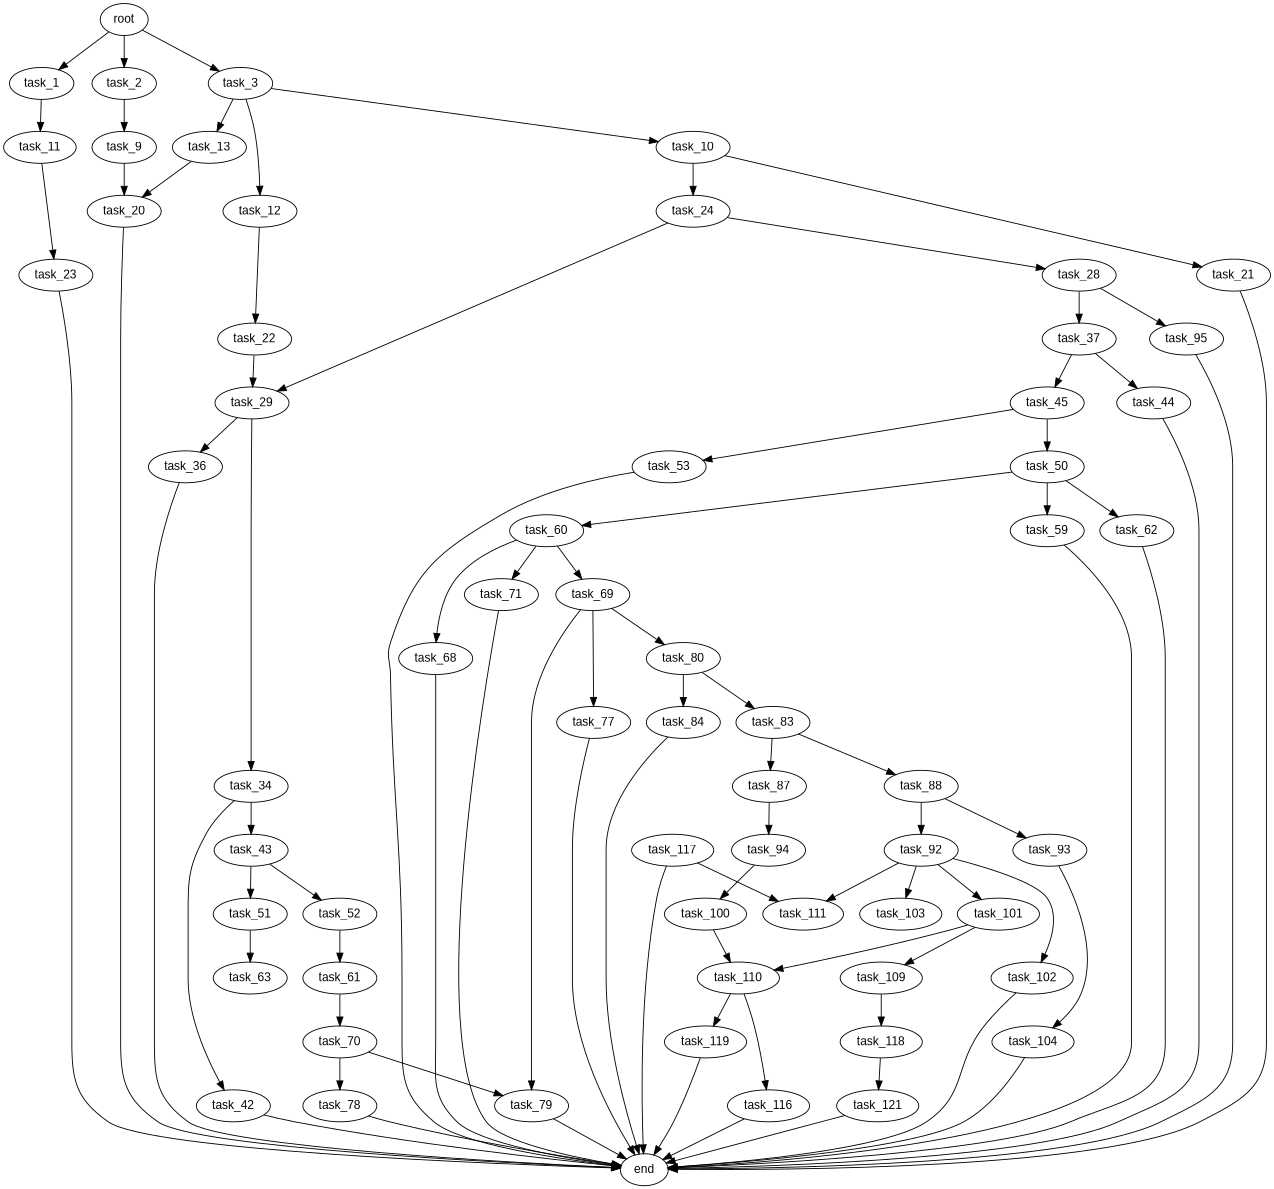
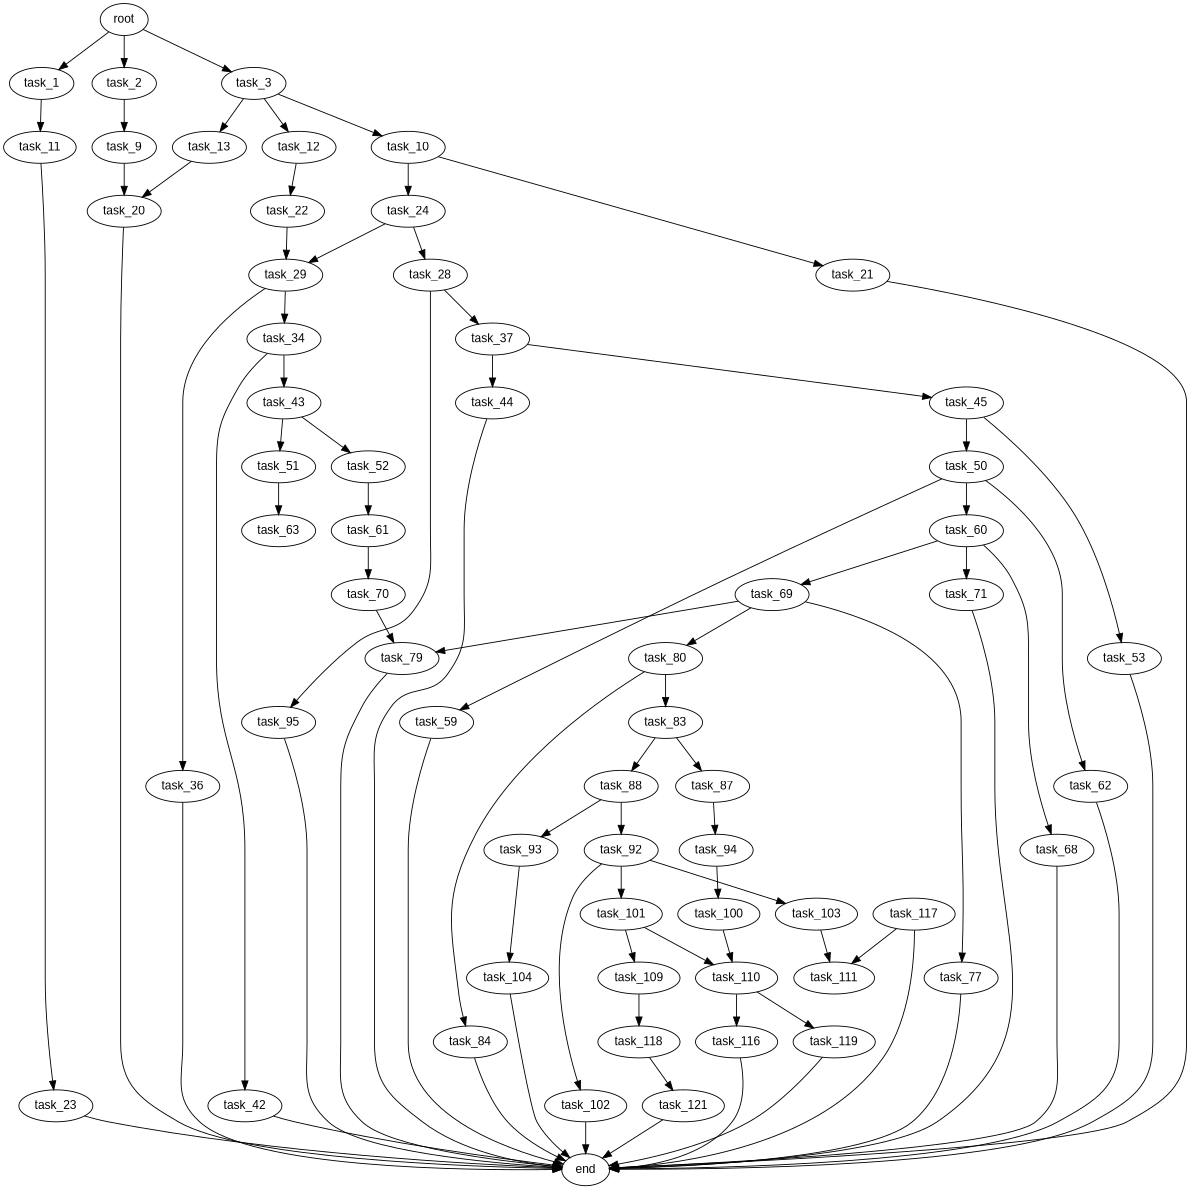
edge "task_92" -> "task_111": now "task_103" -> "task_111"
node "task_78": removed
